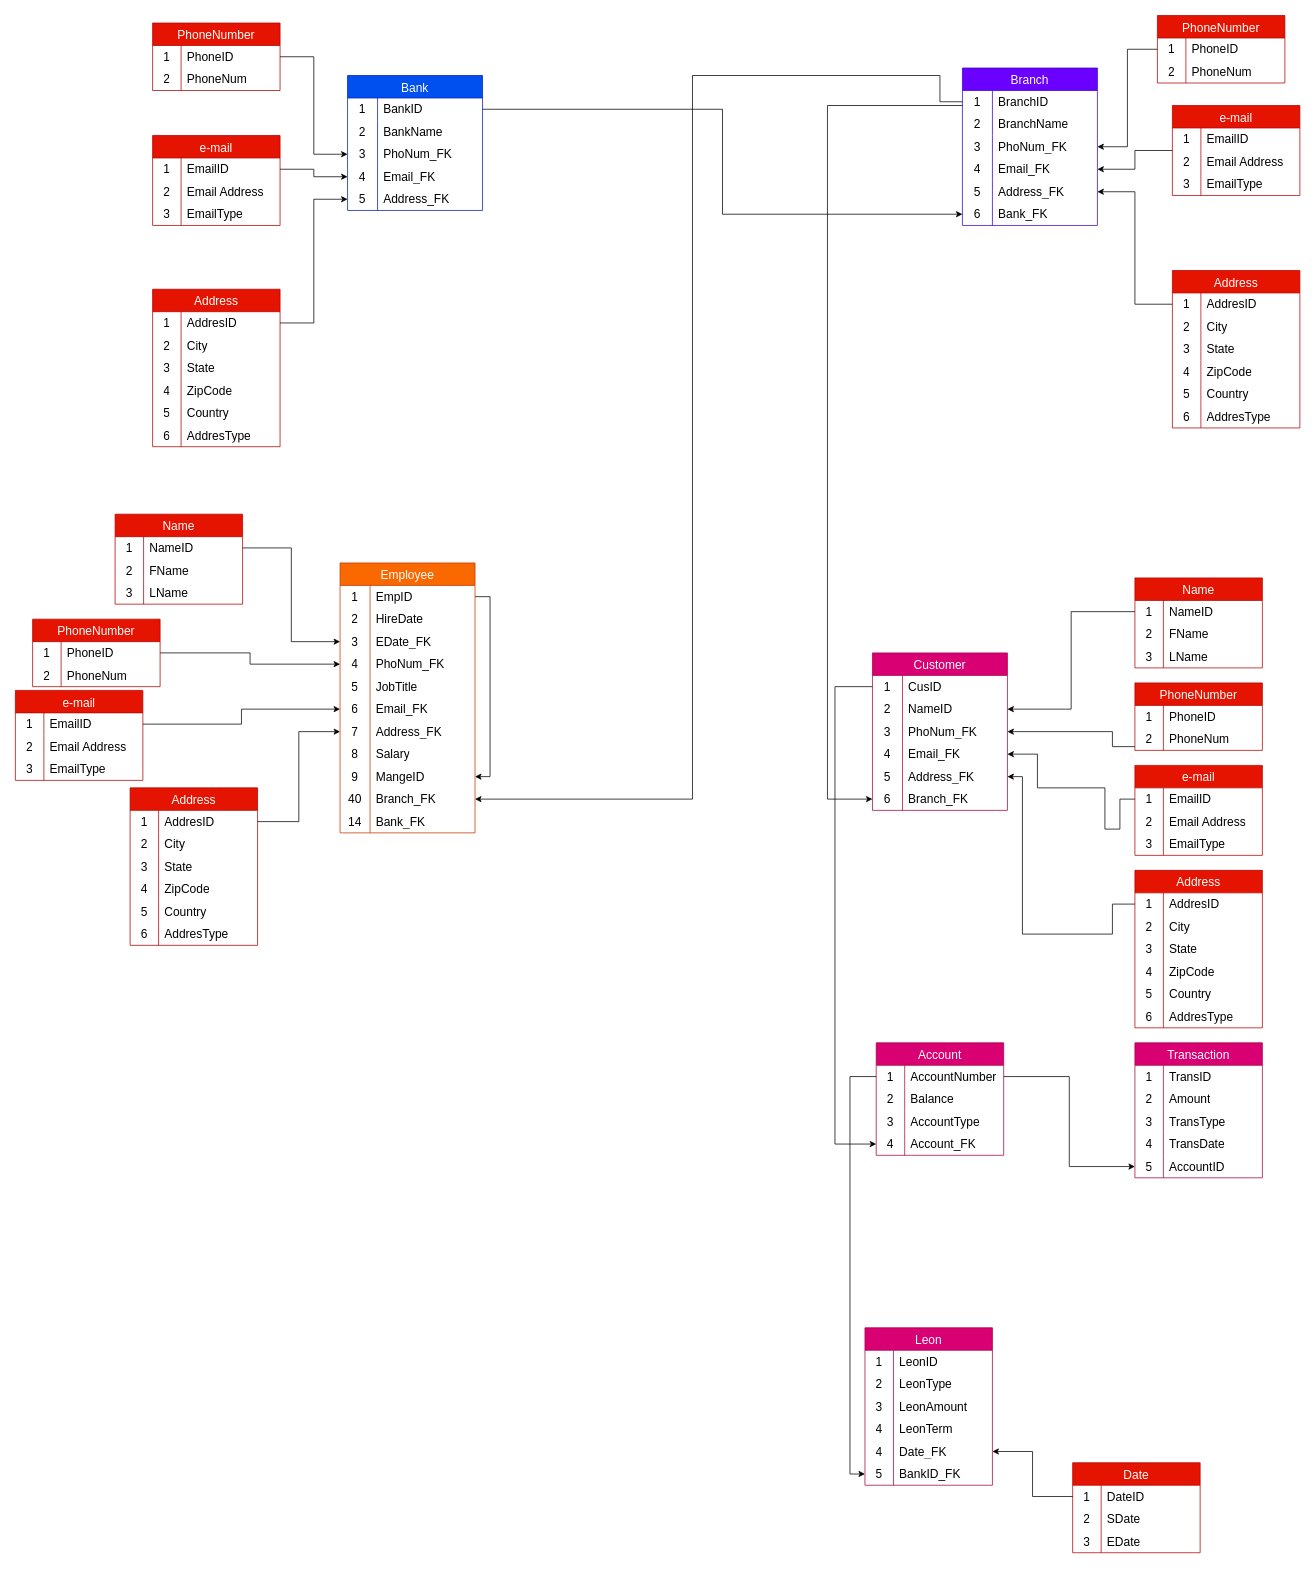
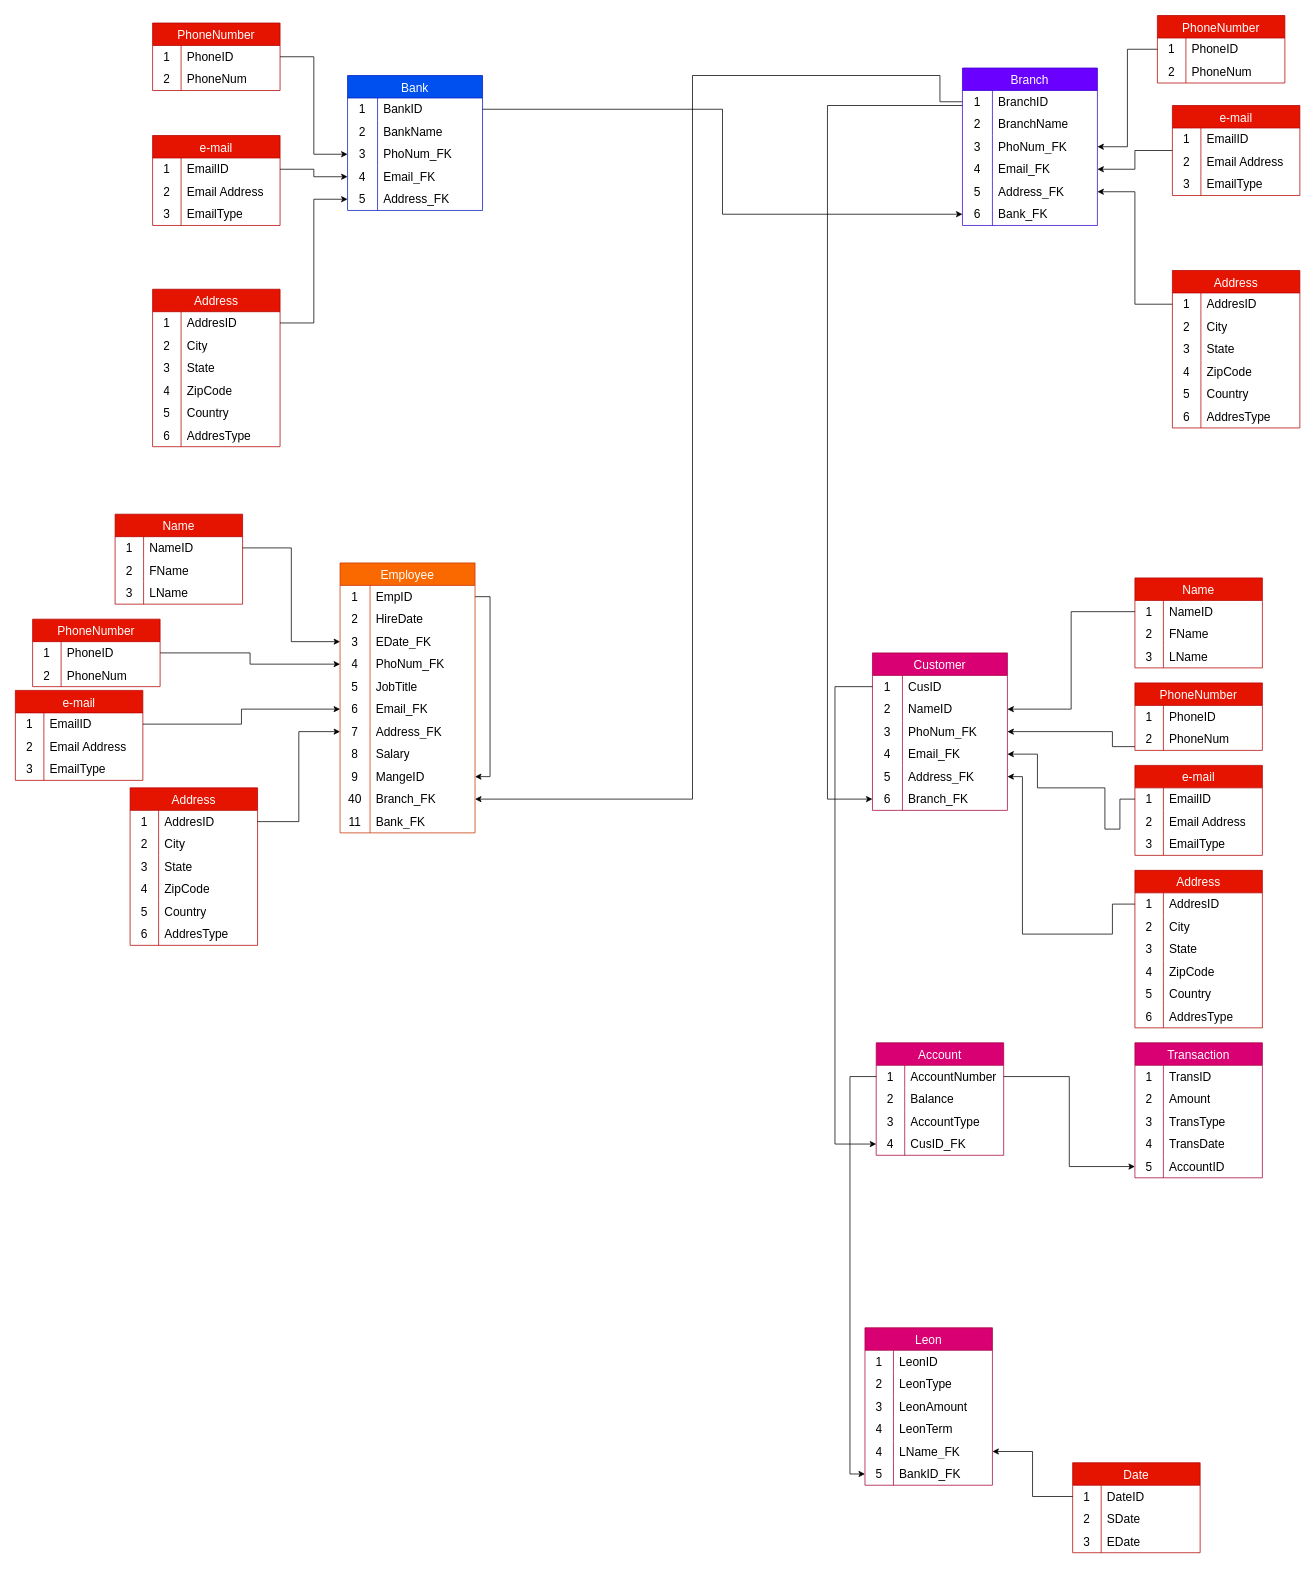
node "14": label "14" -> "11"
node "Account_FK": label "Account_FK" -> "CusID_FK"
node "Date_FK": label "Date_FK" -> "LName_FK"
